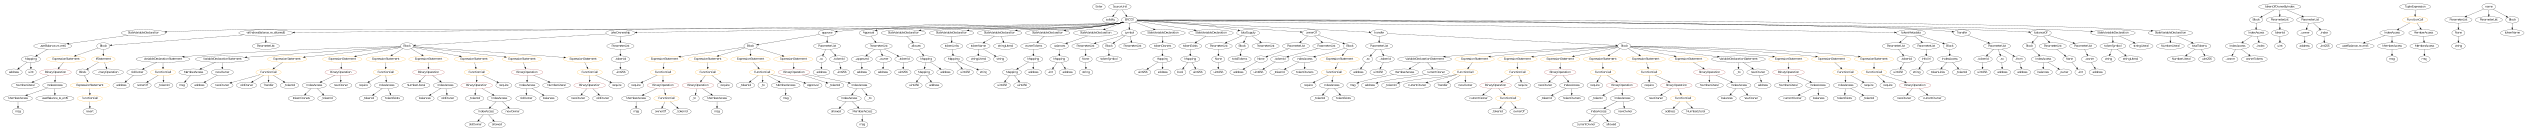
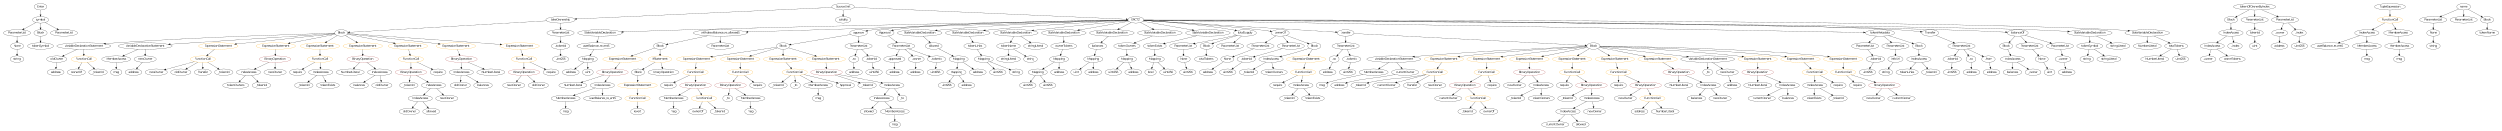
edge "ERC721" -> "symbol": now "Enter" -> "symbol"
edge "ERC721" -> "takeOwnership": now "SourceUnit" -> "takeOwnership"
